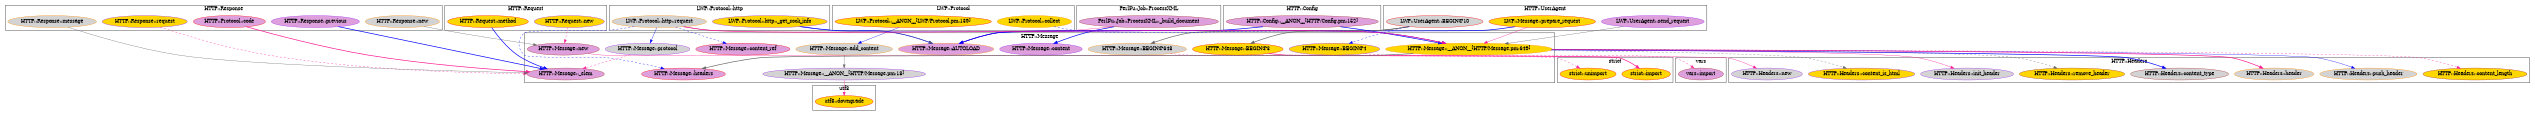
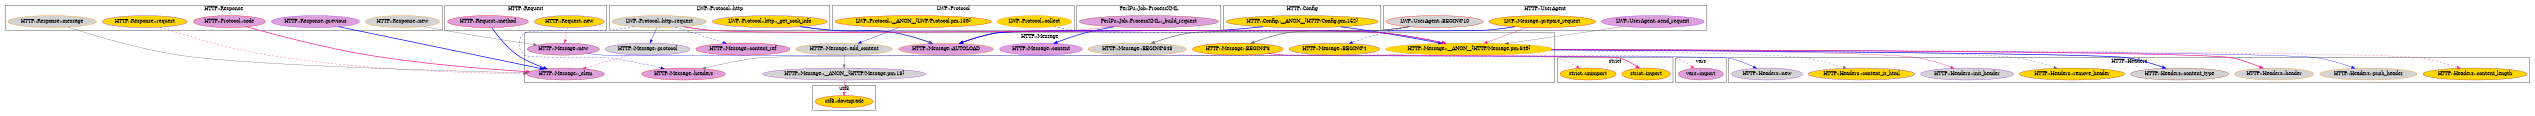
node "HTTP::Request::method": fillcolor gold -> plum
node "PerlFu::Job::ProcessXML::_build_document": label "PerlFu::Job::ProcessXML::_build_document" -> "PerlFu::Job::ProcessXML::_build_request"
node "HTTP::Config::__ANON__[HTTP/Config.pm:152]": fillcolor plum -> gold
edge "HTTP::Message::__ANON__[HTTP/Message.pm:649]" -> "HTTP::Message::headers": style bold -> solid
edge "HTTP::Message::new" -> "HTTP::Headers::new": color deeppink -> blue
